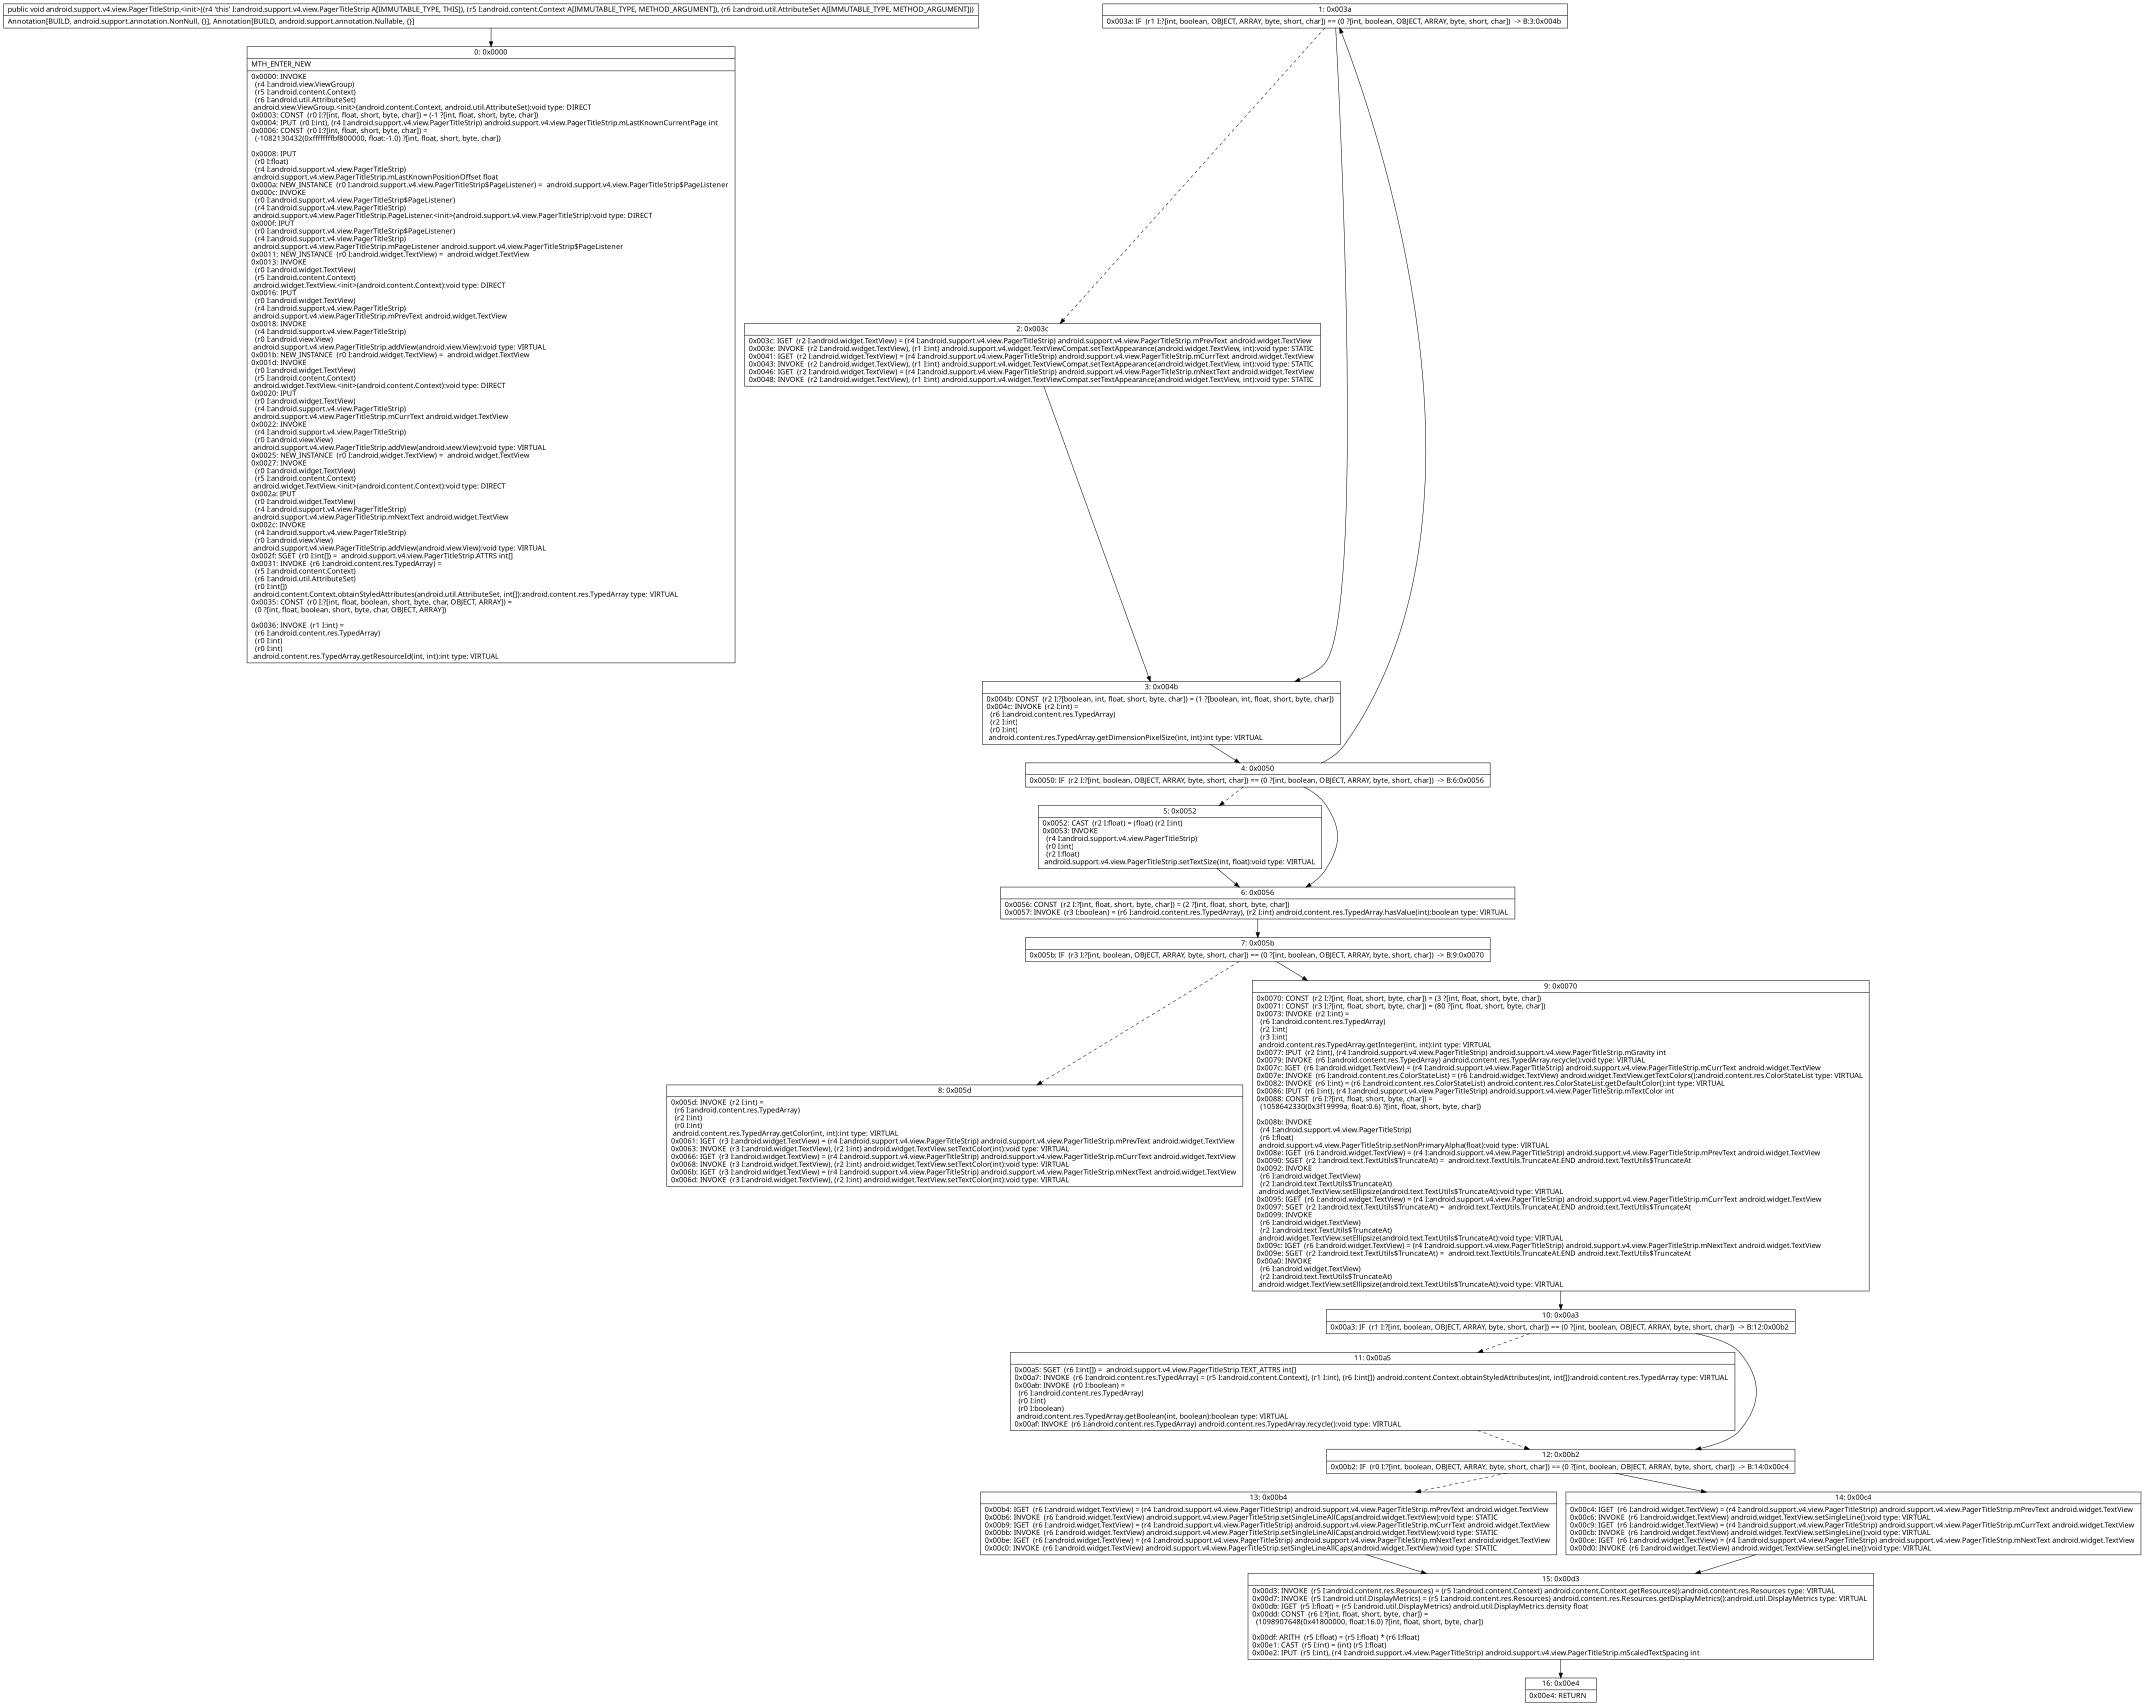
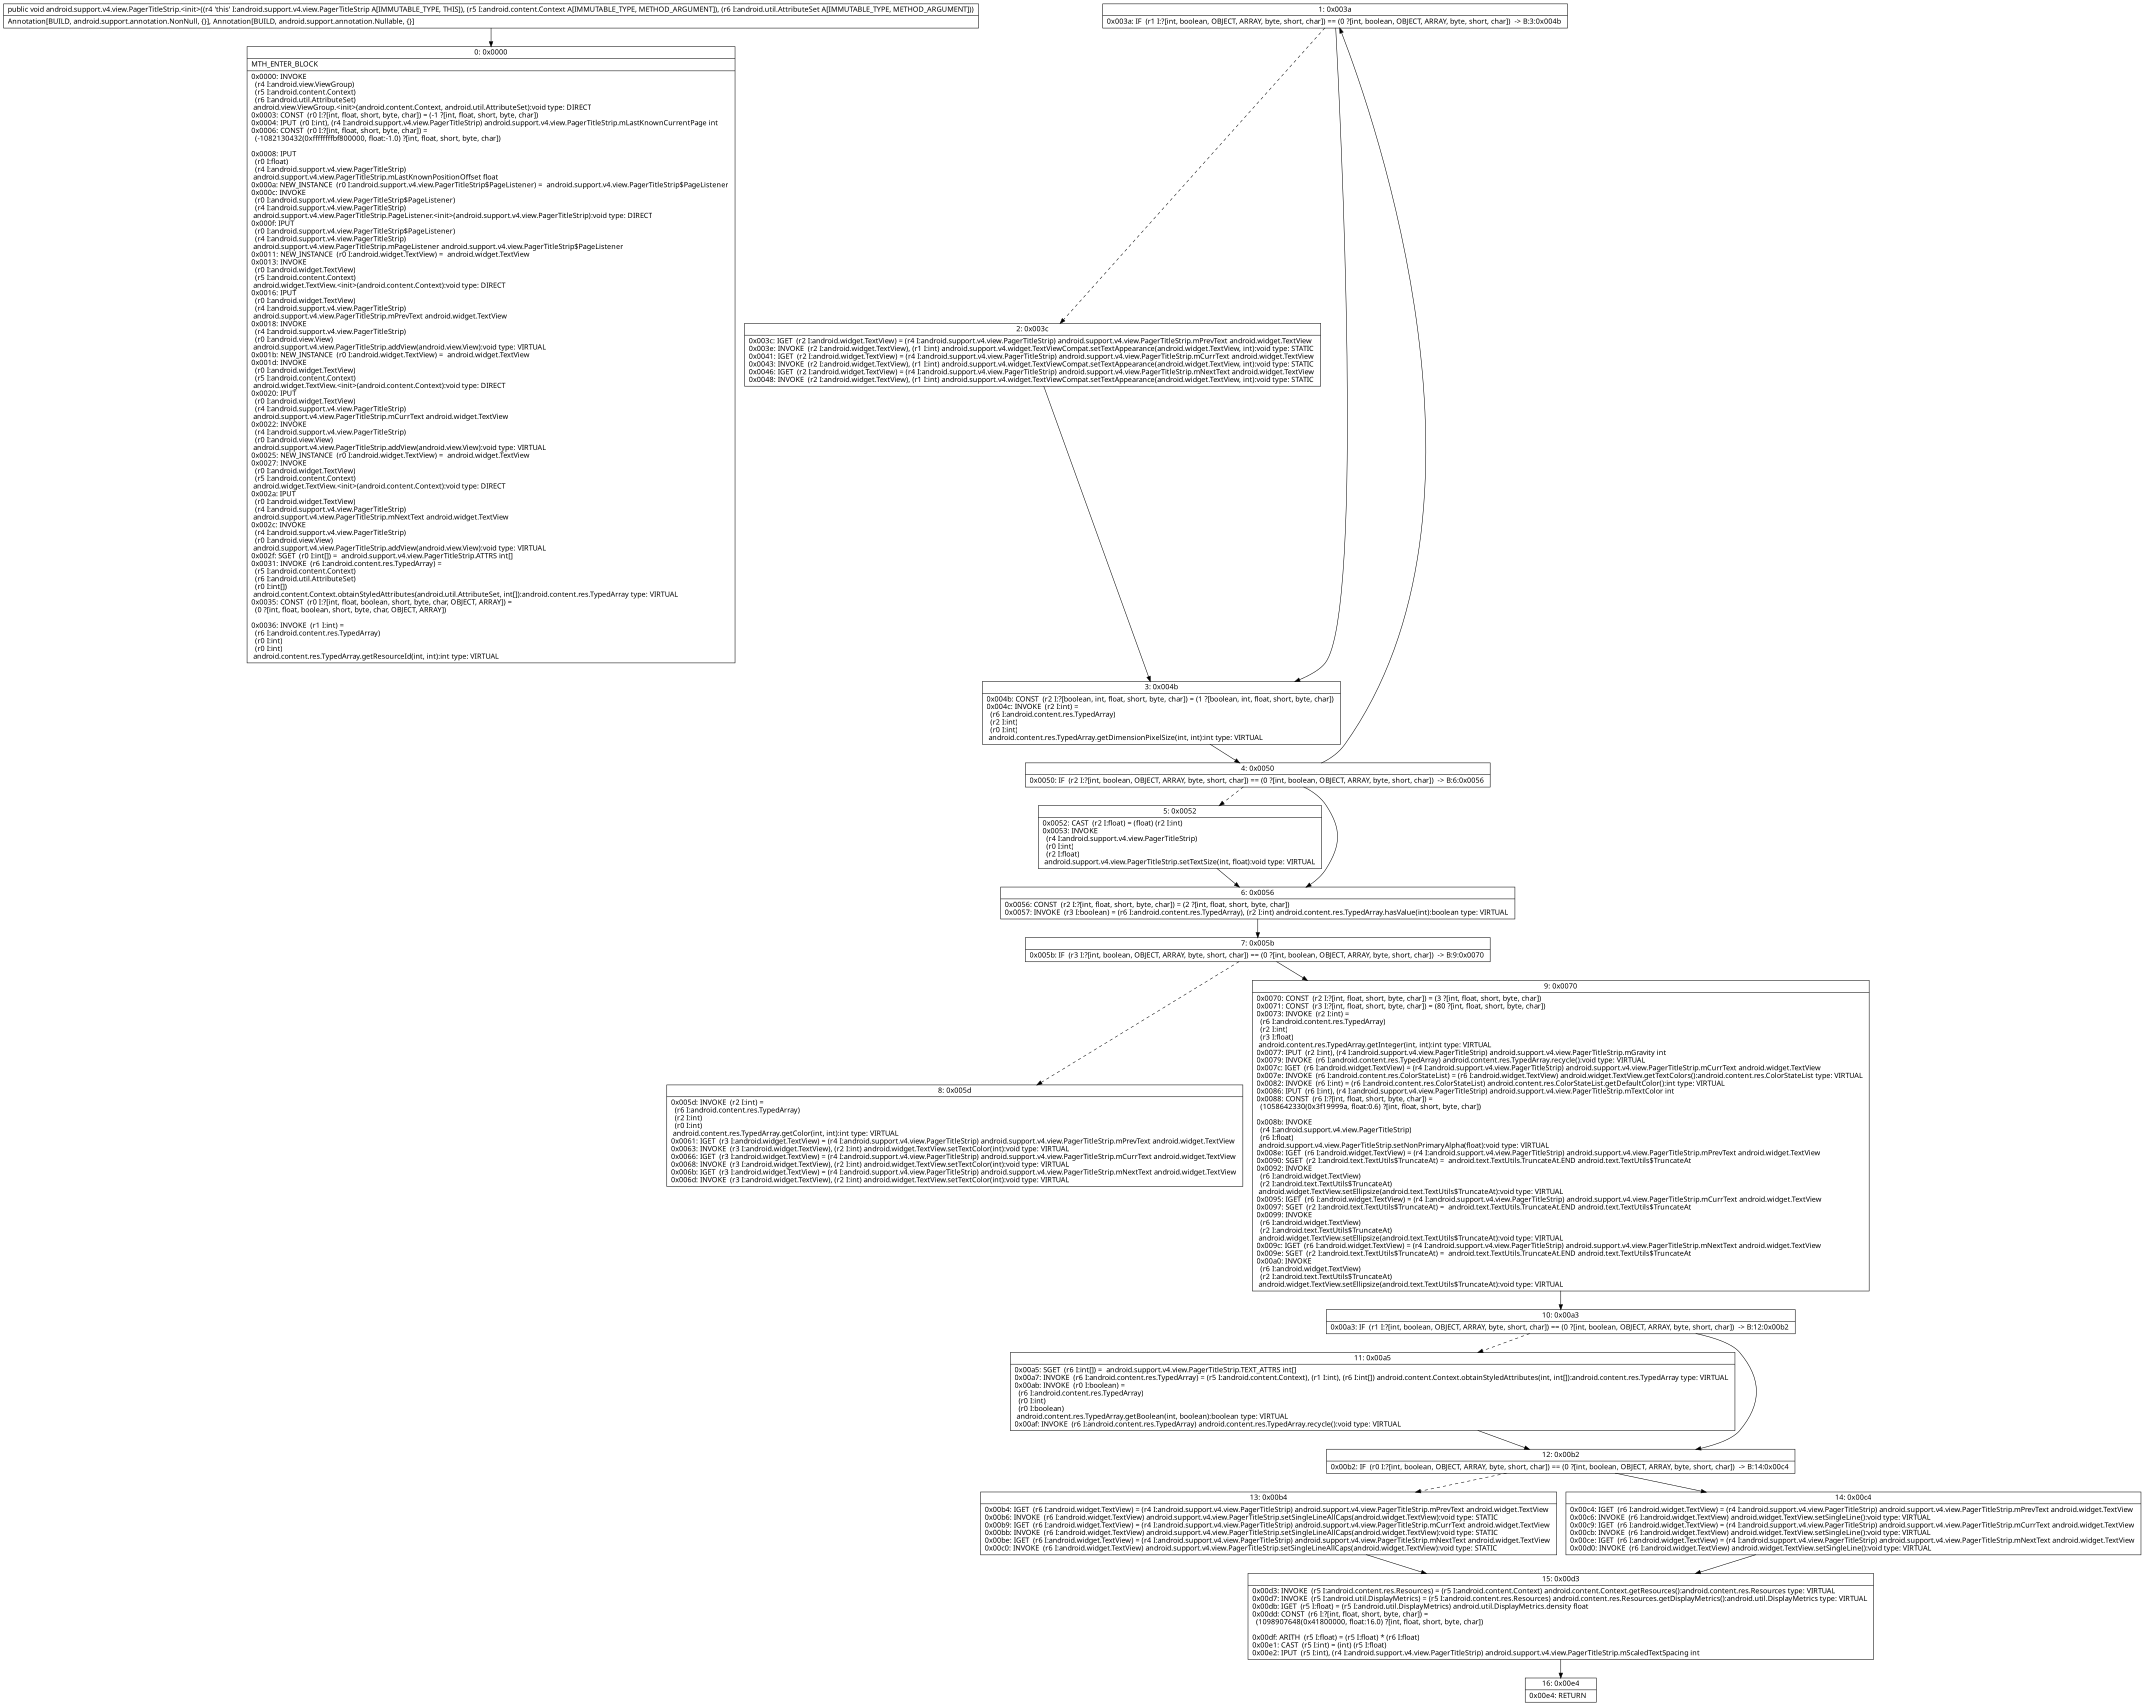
node "0: 0x0000": text "MTH_ENTER_NEW" -> "MTH_ENTER_BLOCK"
node "9: 0x0070": text "(r3 I:int)" -> "(r3 I:float)"
edge "11: 0x00a5" -> "12: 0x00b2": style dashed -> solid
